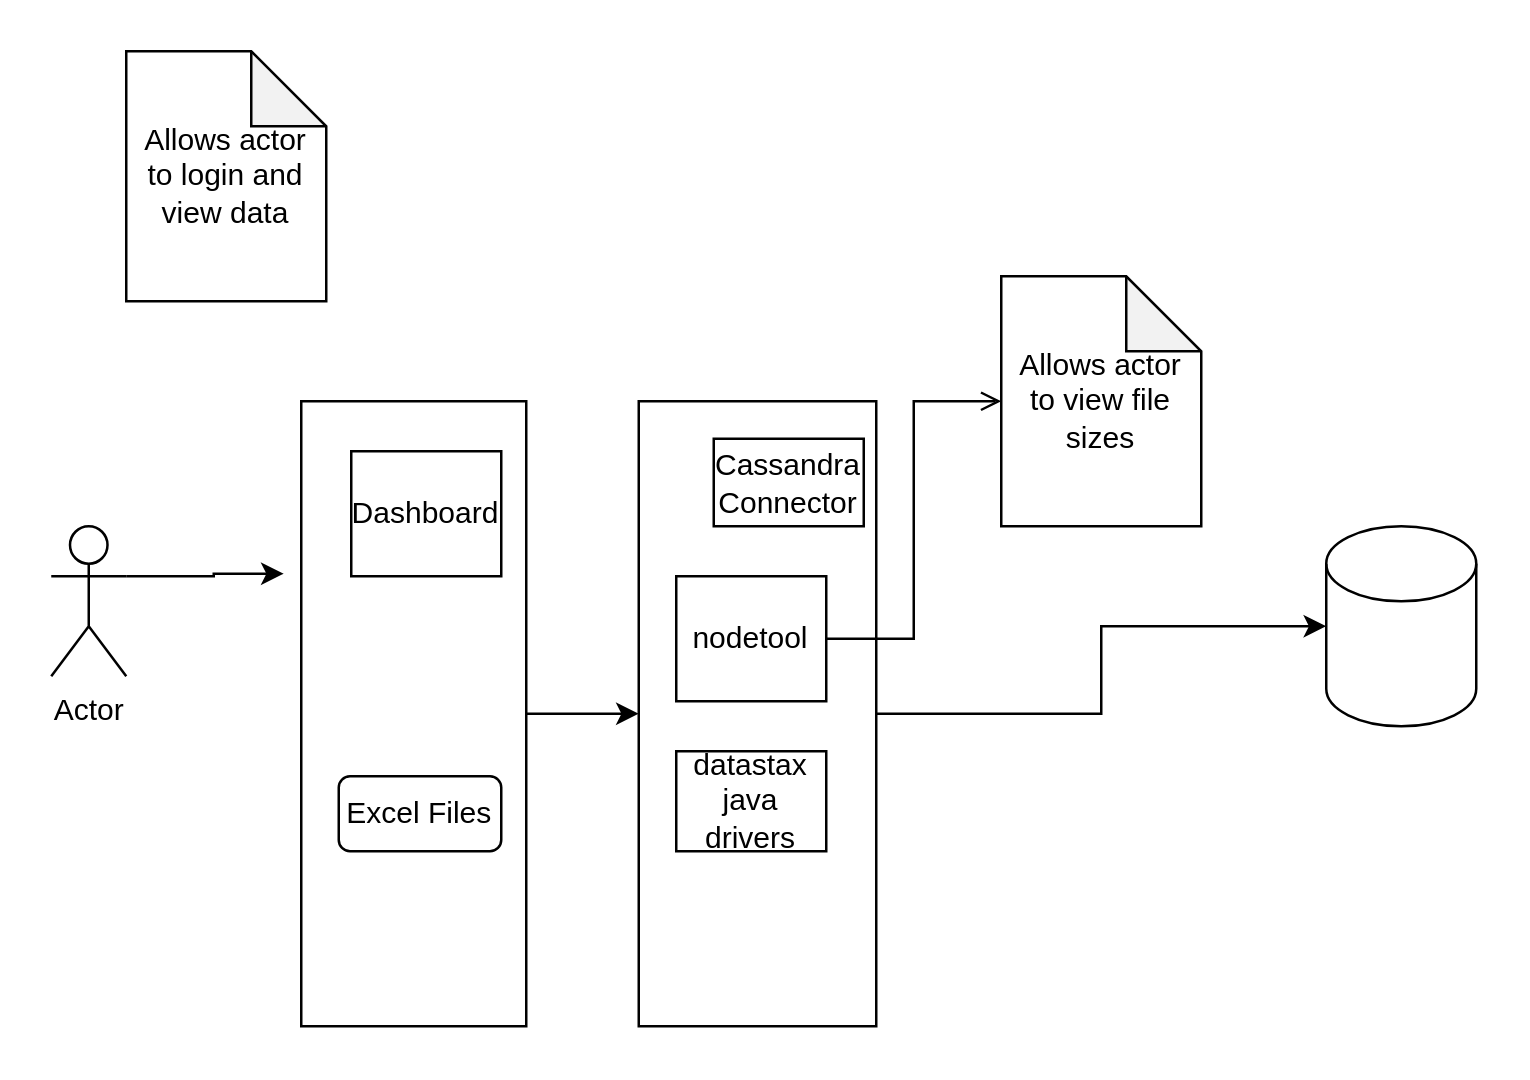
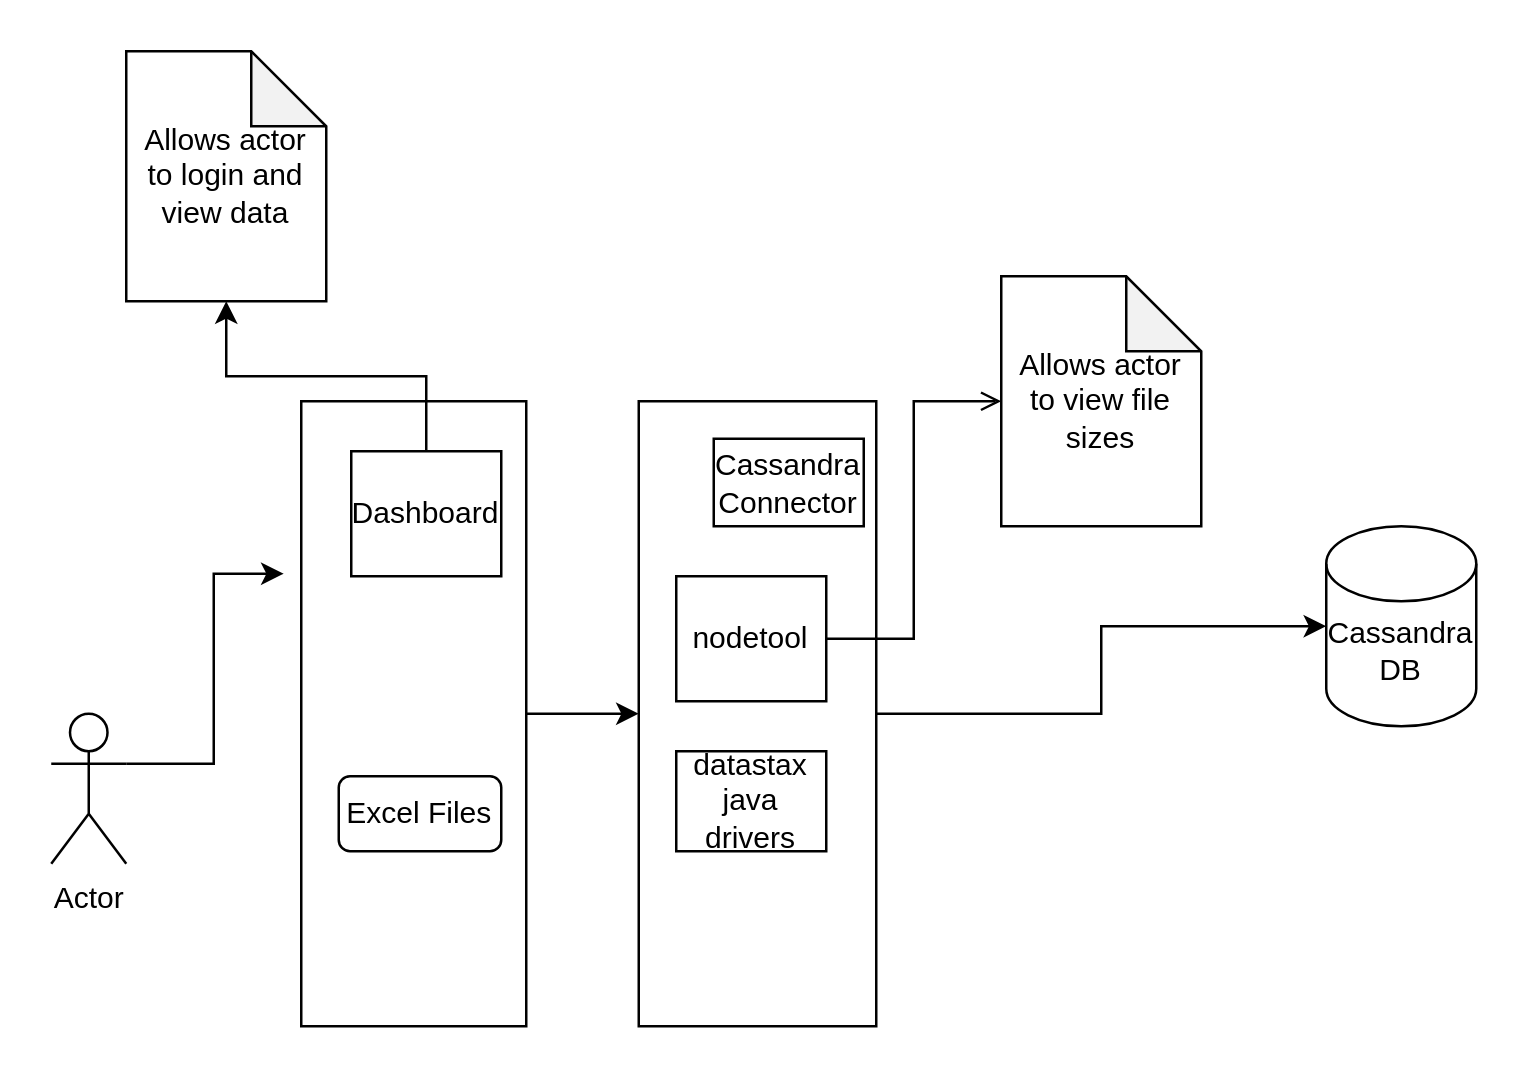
edge "Dashboard" -> "Allows actor to login and view data": added
node "Actor": moved (89, 601) -> (89, 789)
node "Cassandra DB": added
